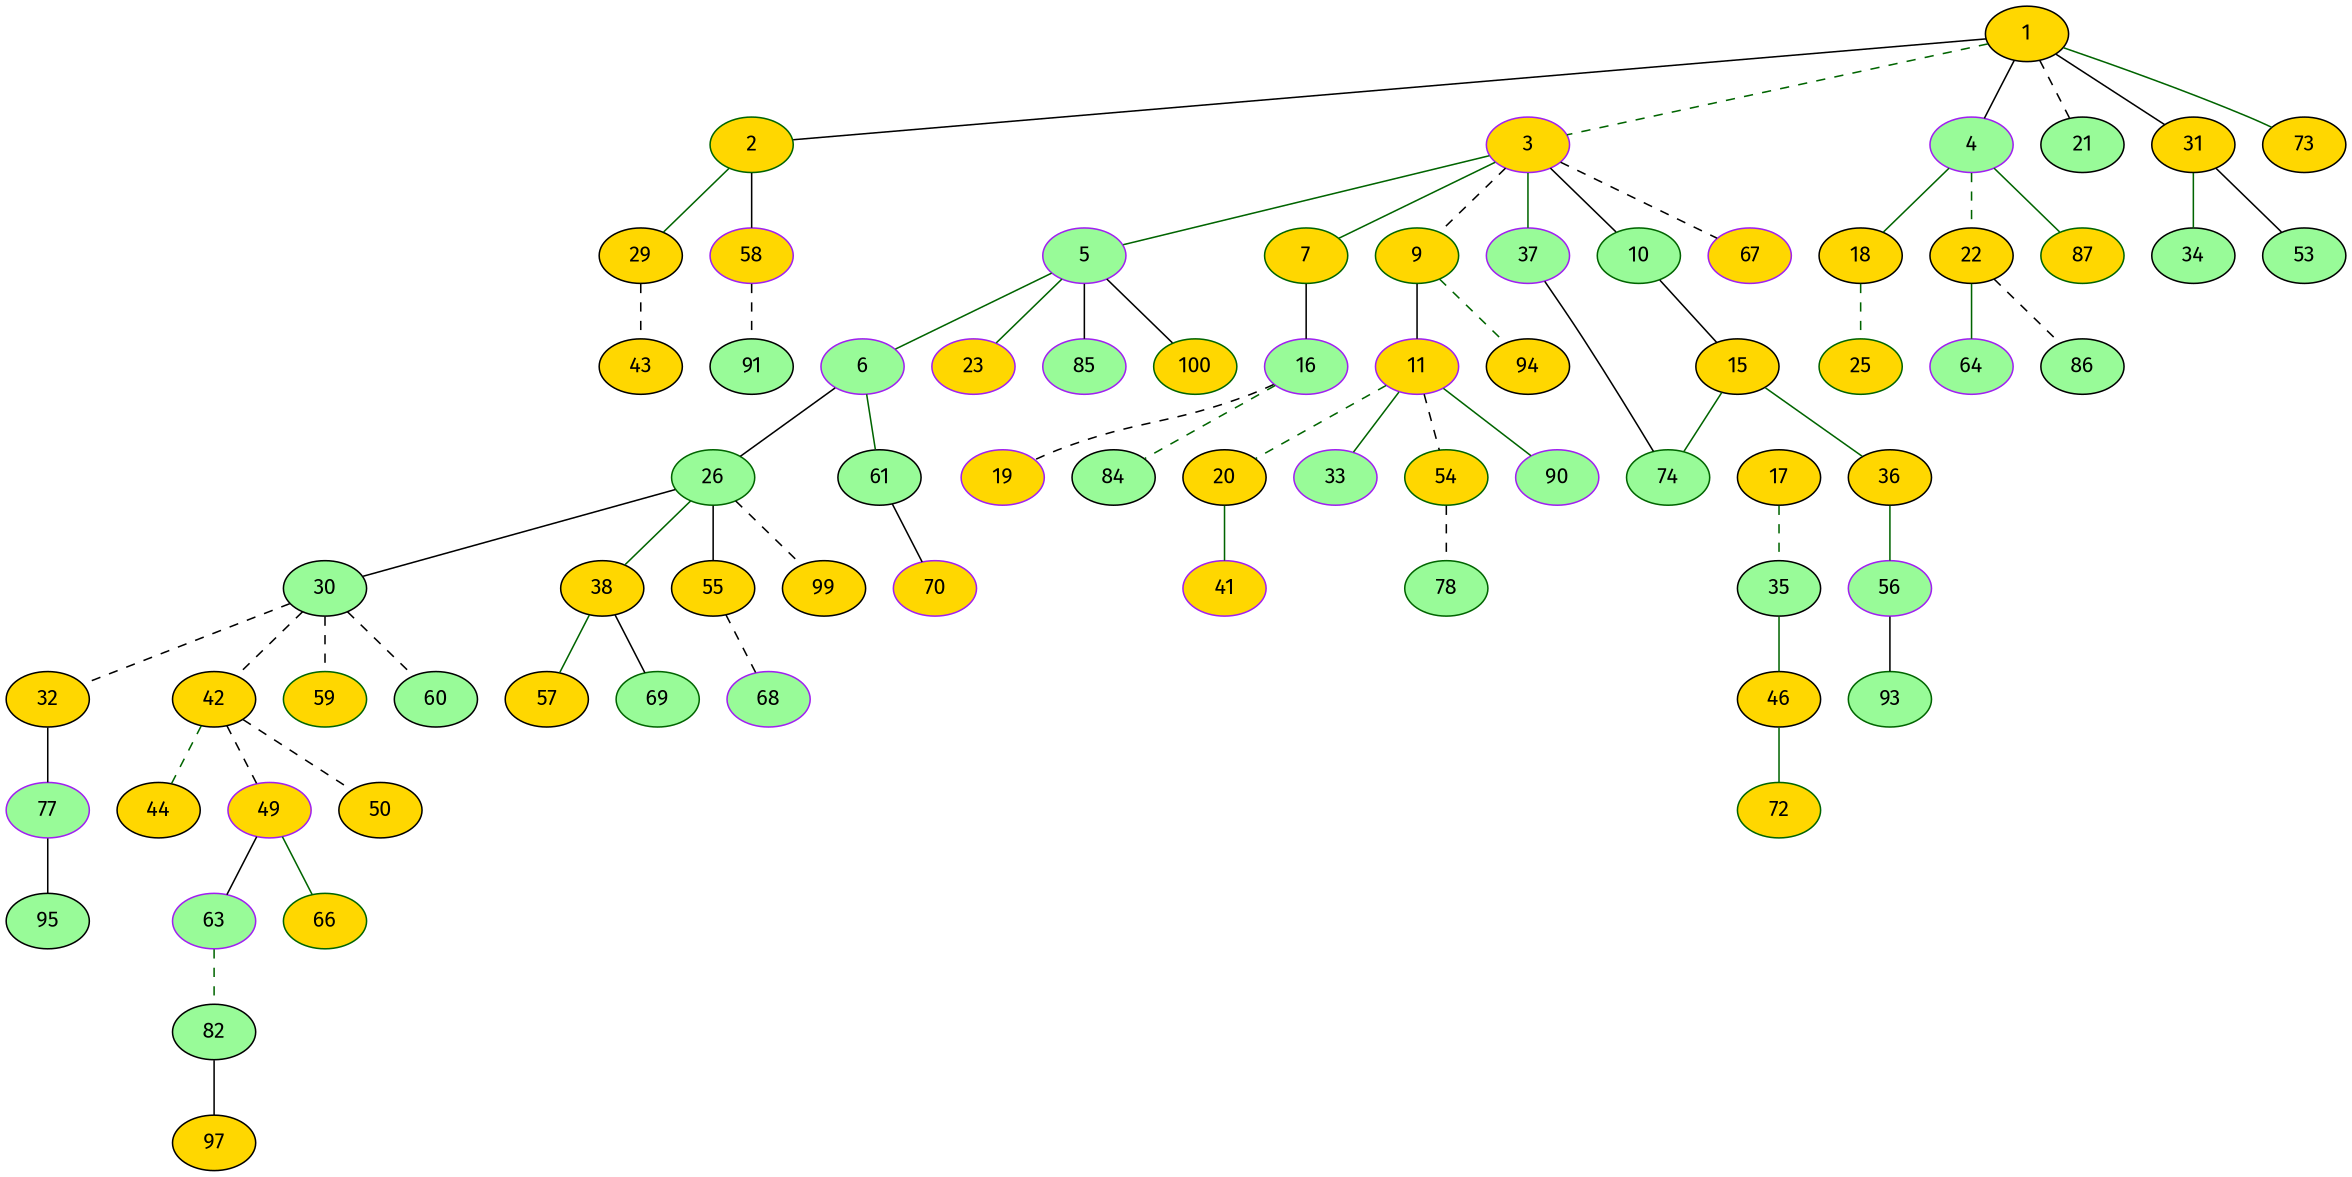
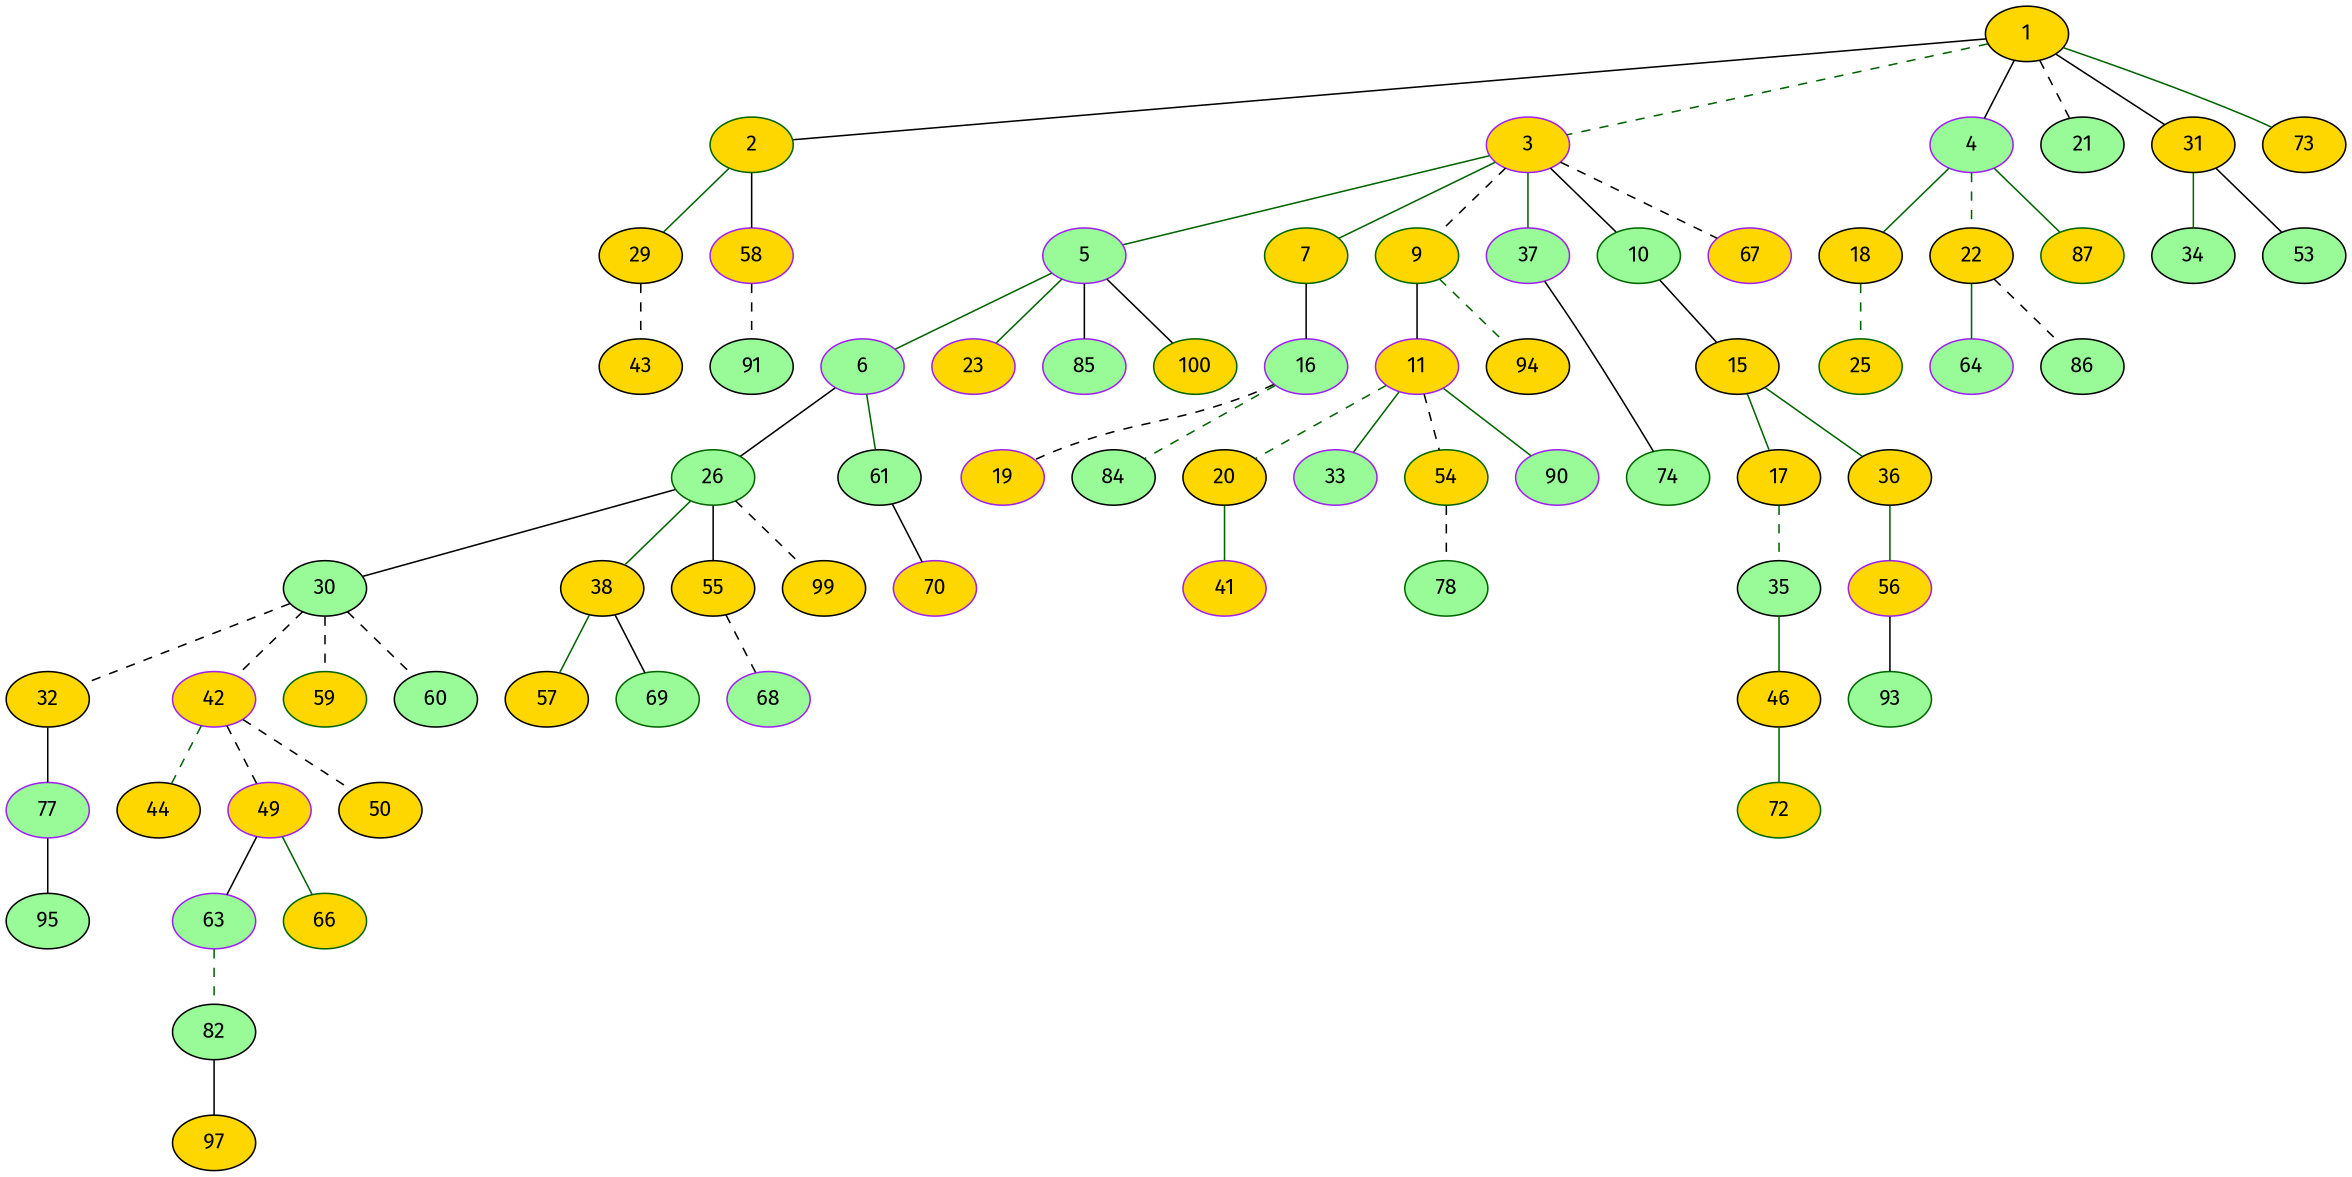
edge "15" -- "74": now "15" -- "17"
node "56": fillcolor palegreen -> gold
node "42": color black -> purple
